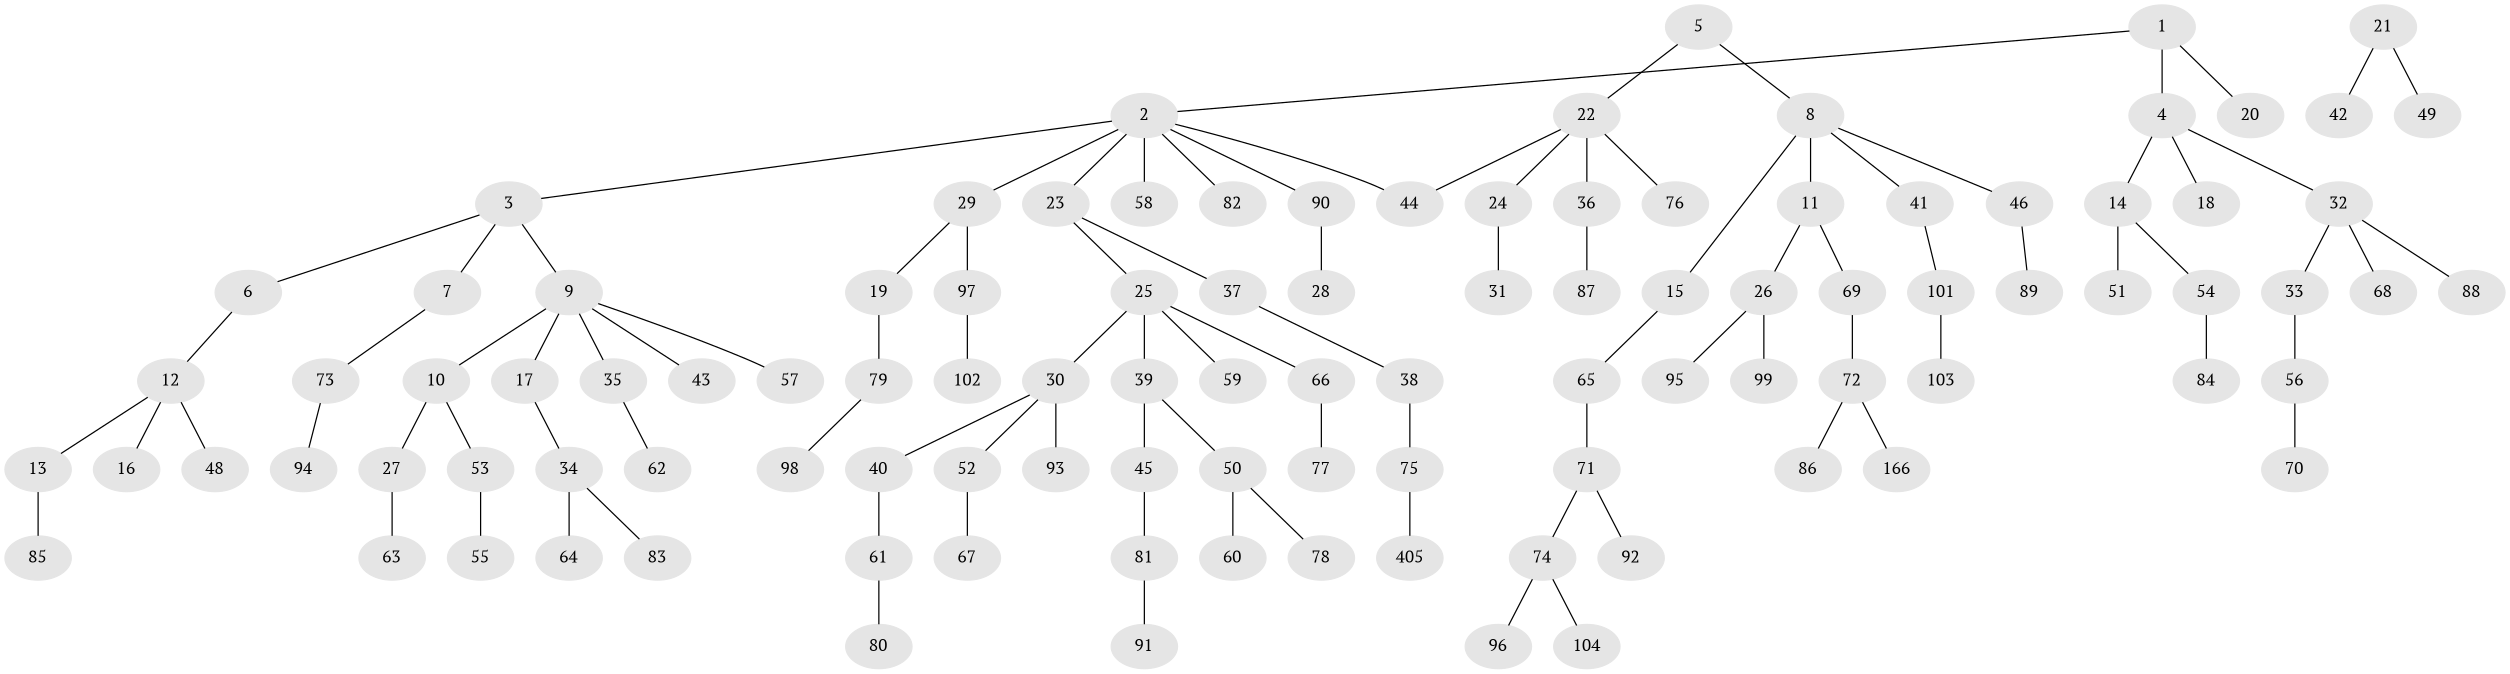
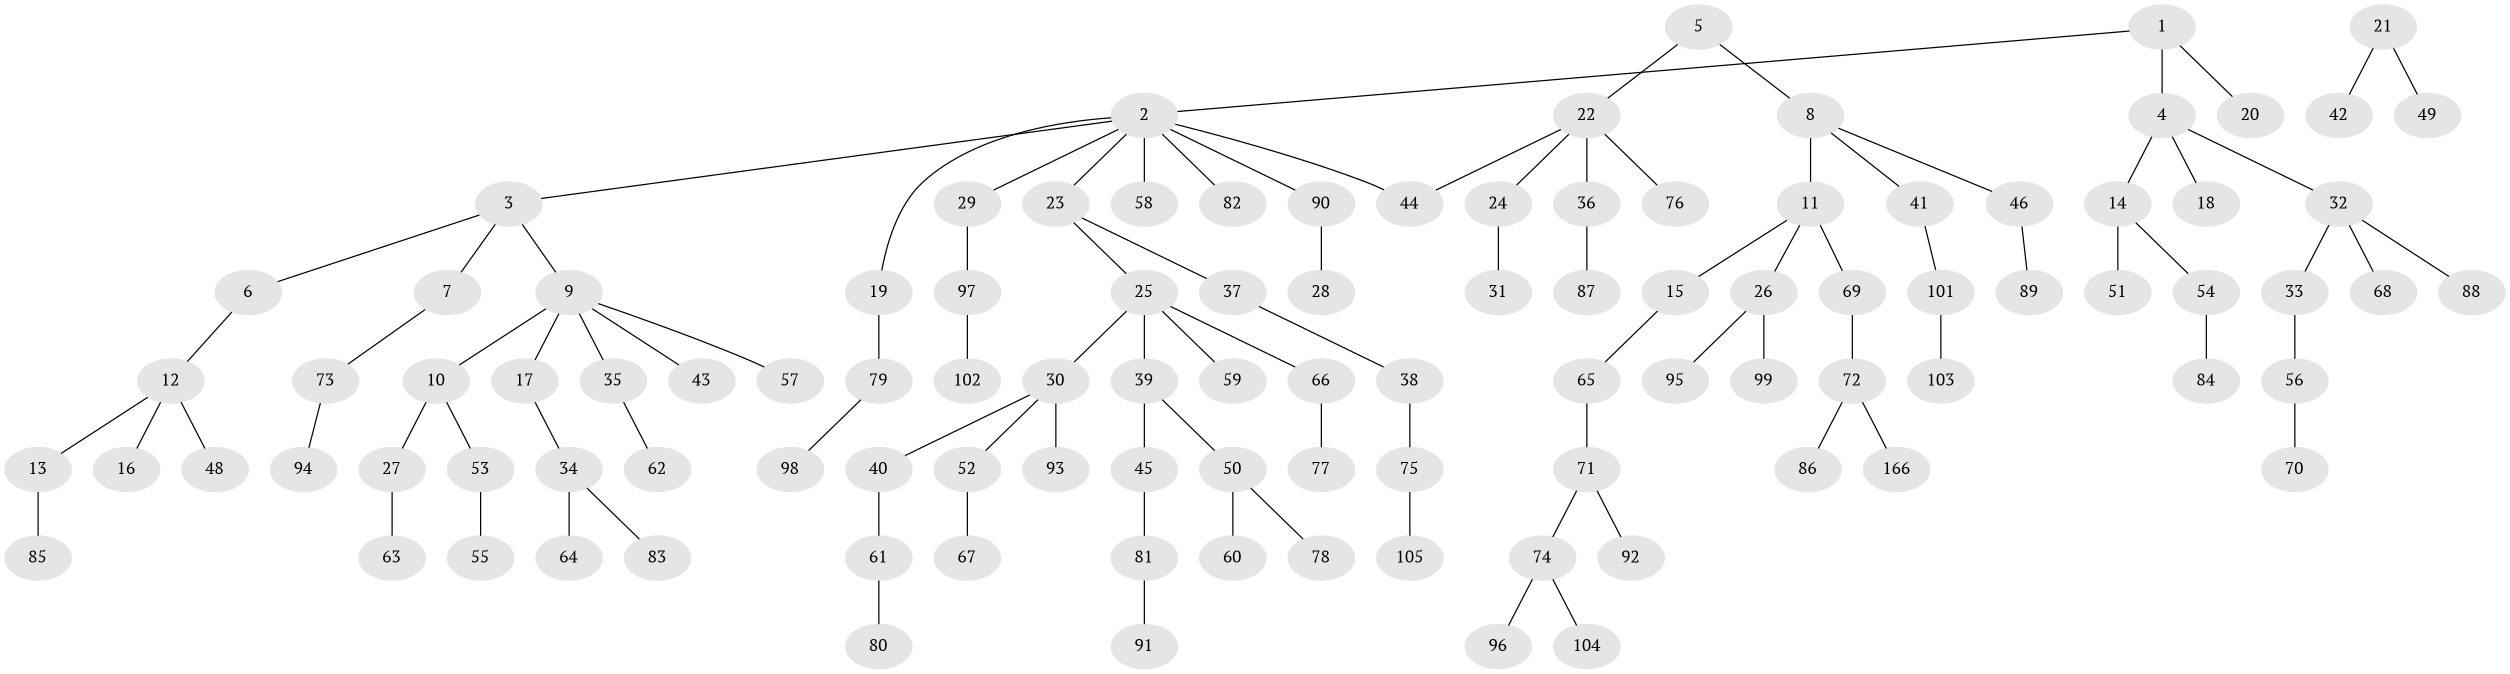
edge "8" -- "15": now "11" -- "15"
edge "29" -- "19": now "2" -- "19"
node "405": label "405" -> "105"
